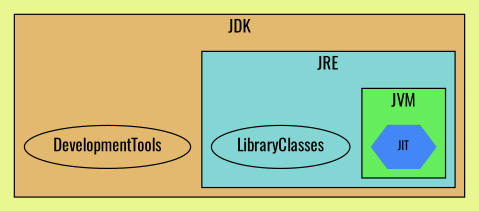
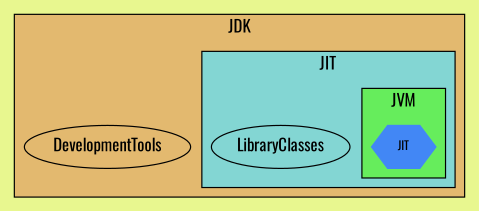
cluster "JRE": label "JRE" -> "JIT"
